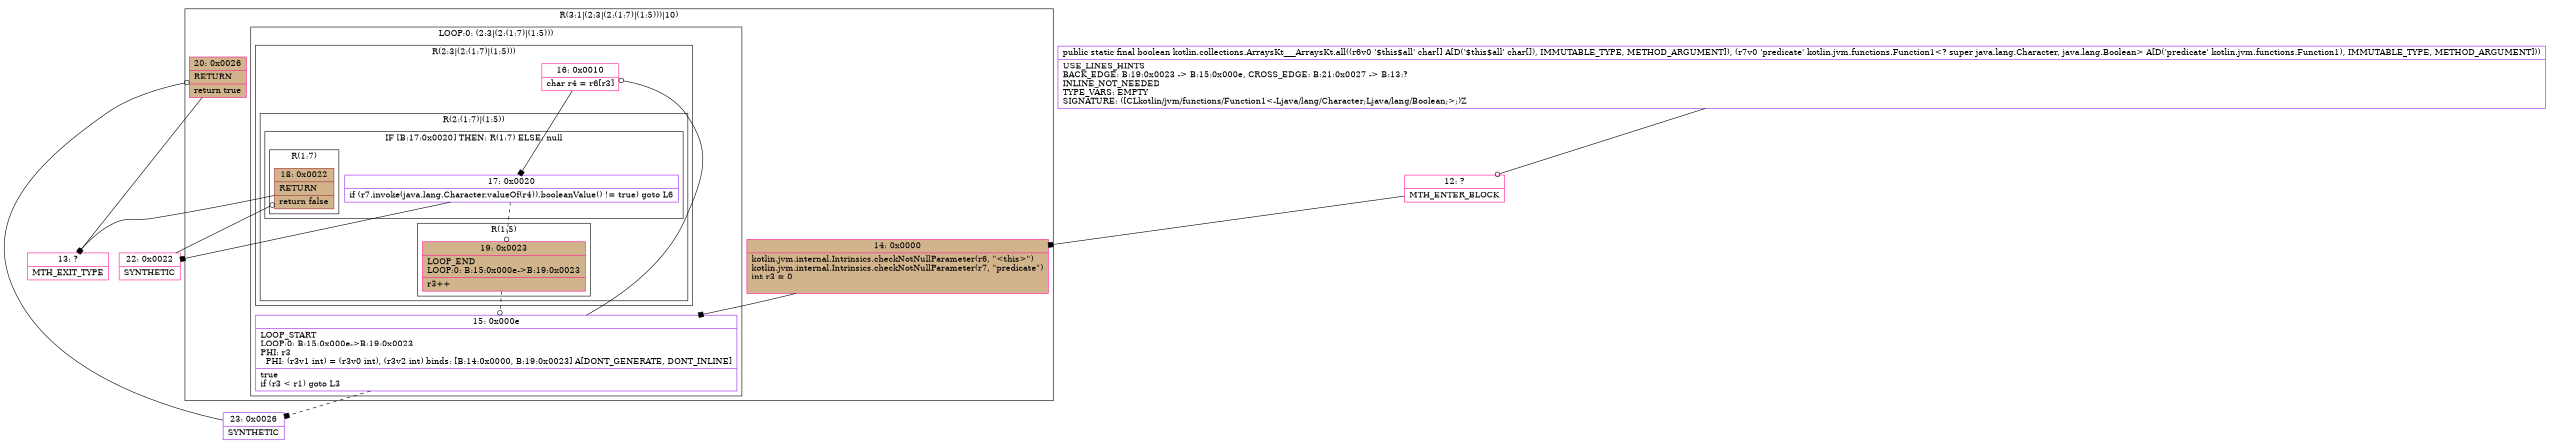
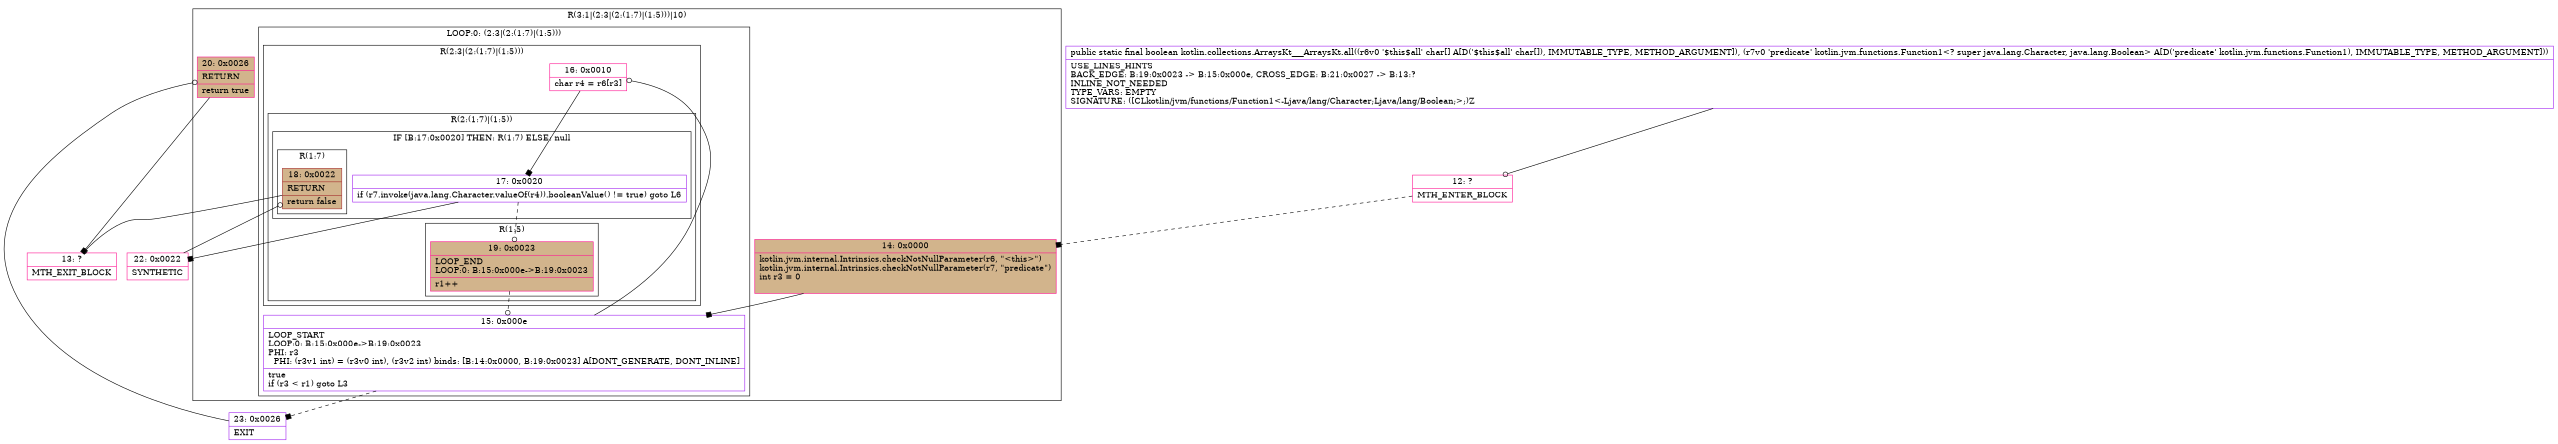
edge "12: ?" -> "14: 0x0000": style solid -> dashed
node "13: ?": text "MTH_EXIT_TYPE" -> "MTH_EXIT_BLOCK"
node "19: 0x0023": text "r3++" -> "r1++"
node "23: 0x0026": text "SYNTHETIC" -> "EXIT"
